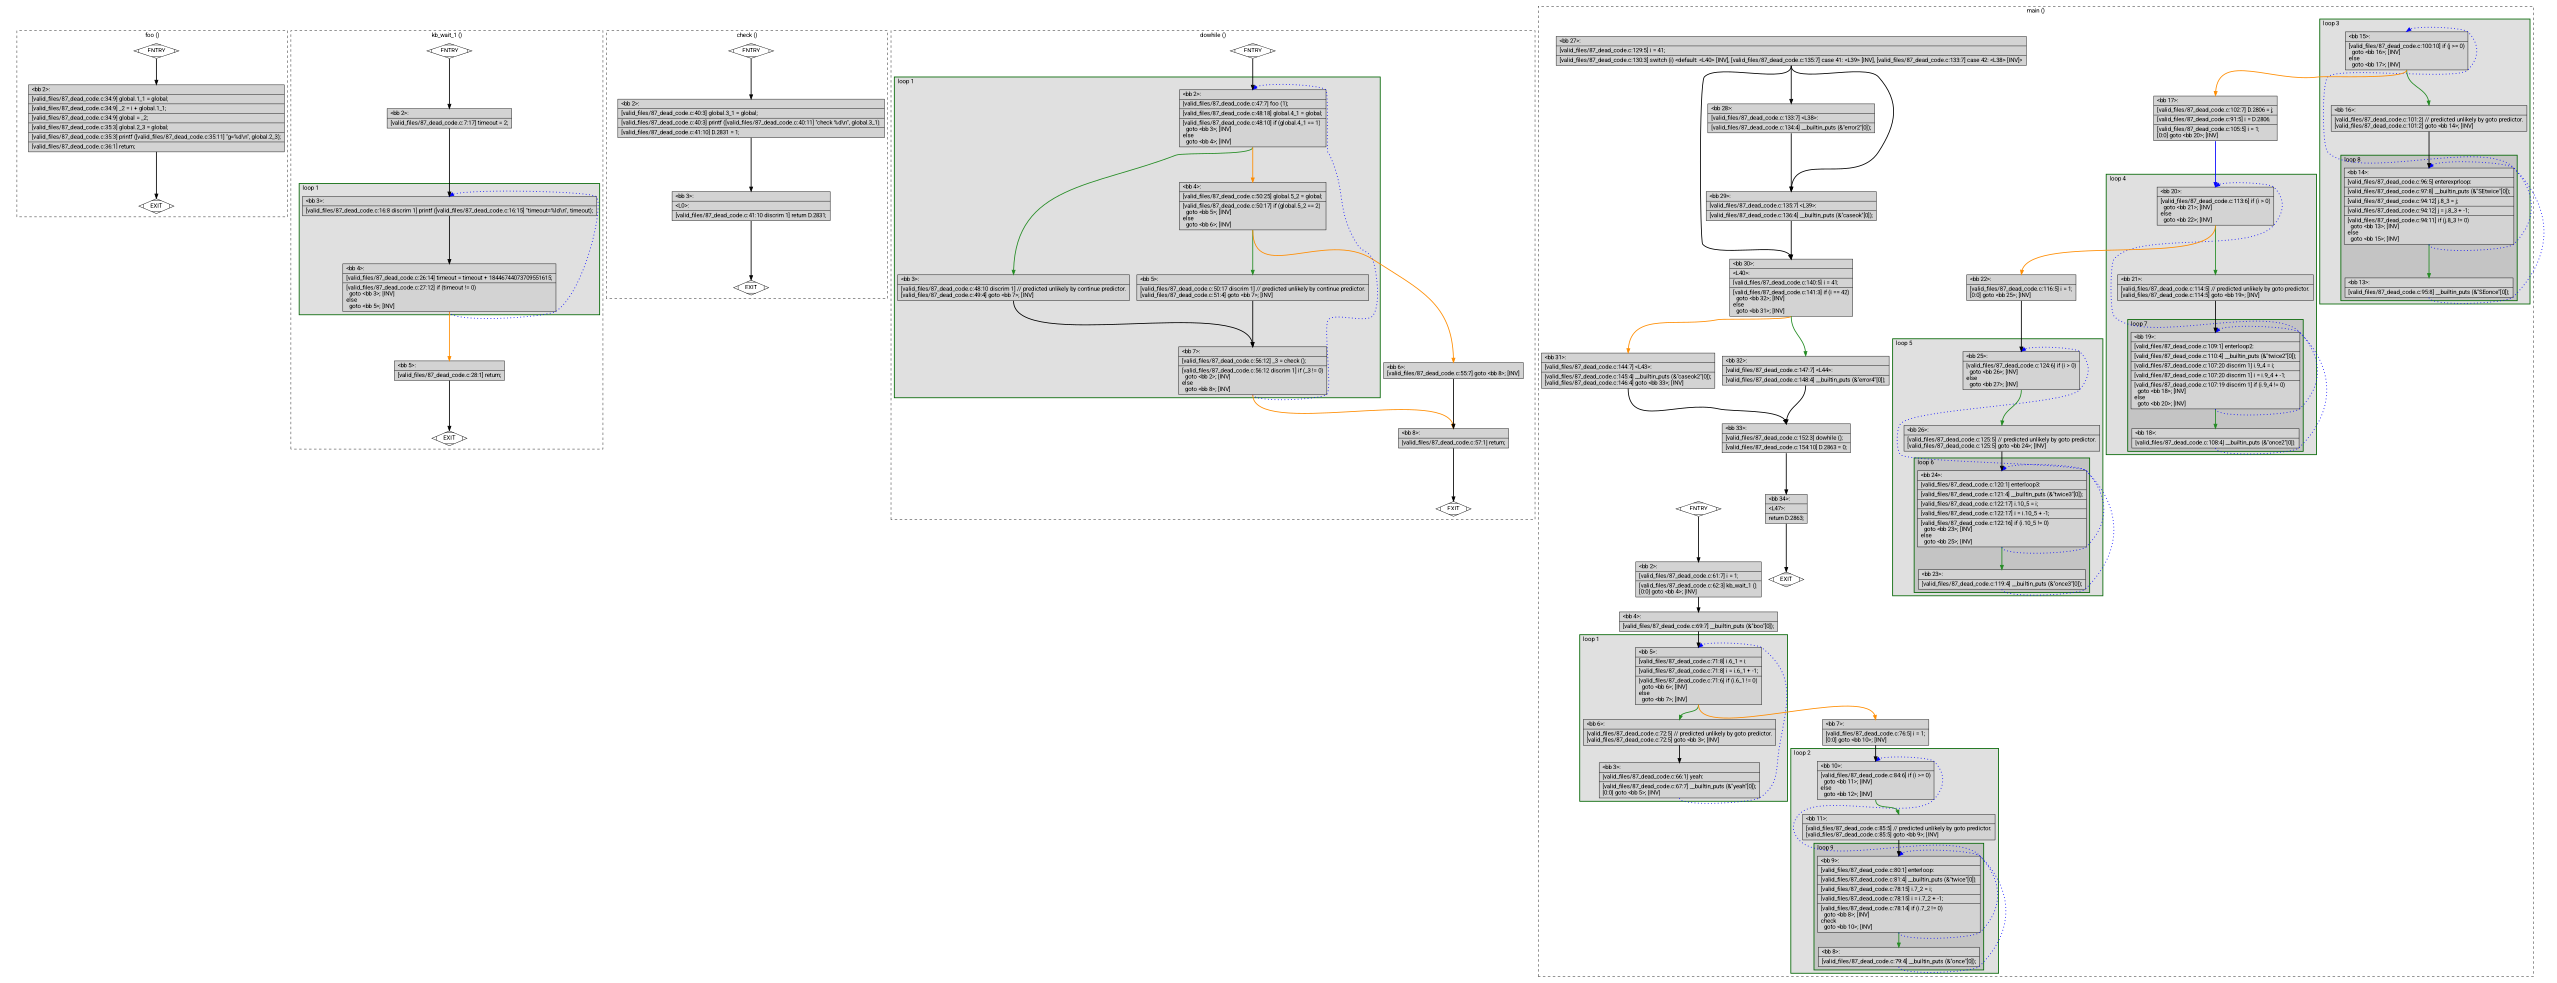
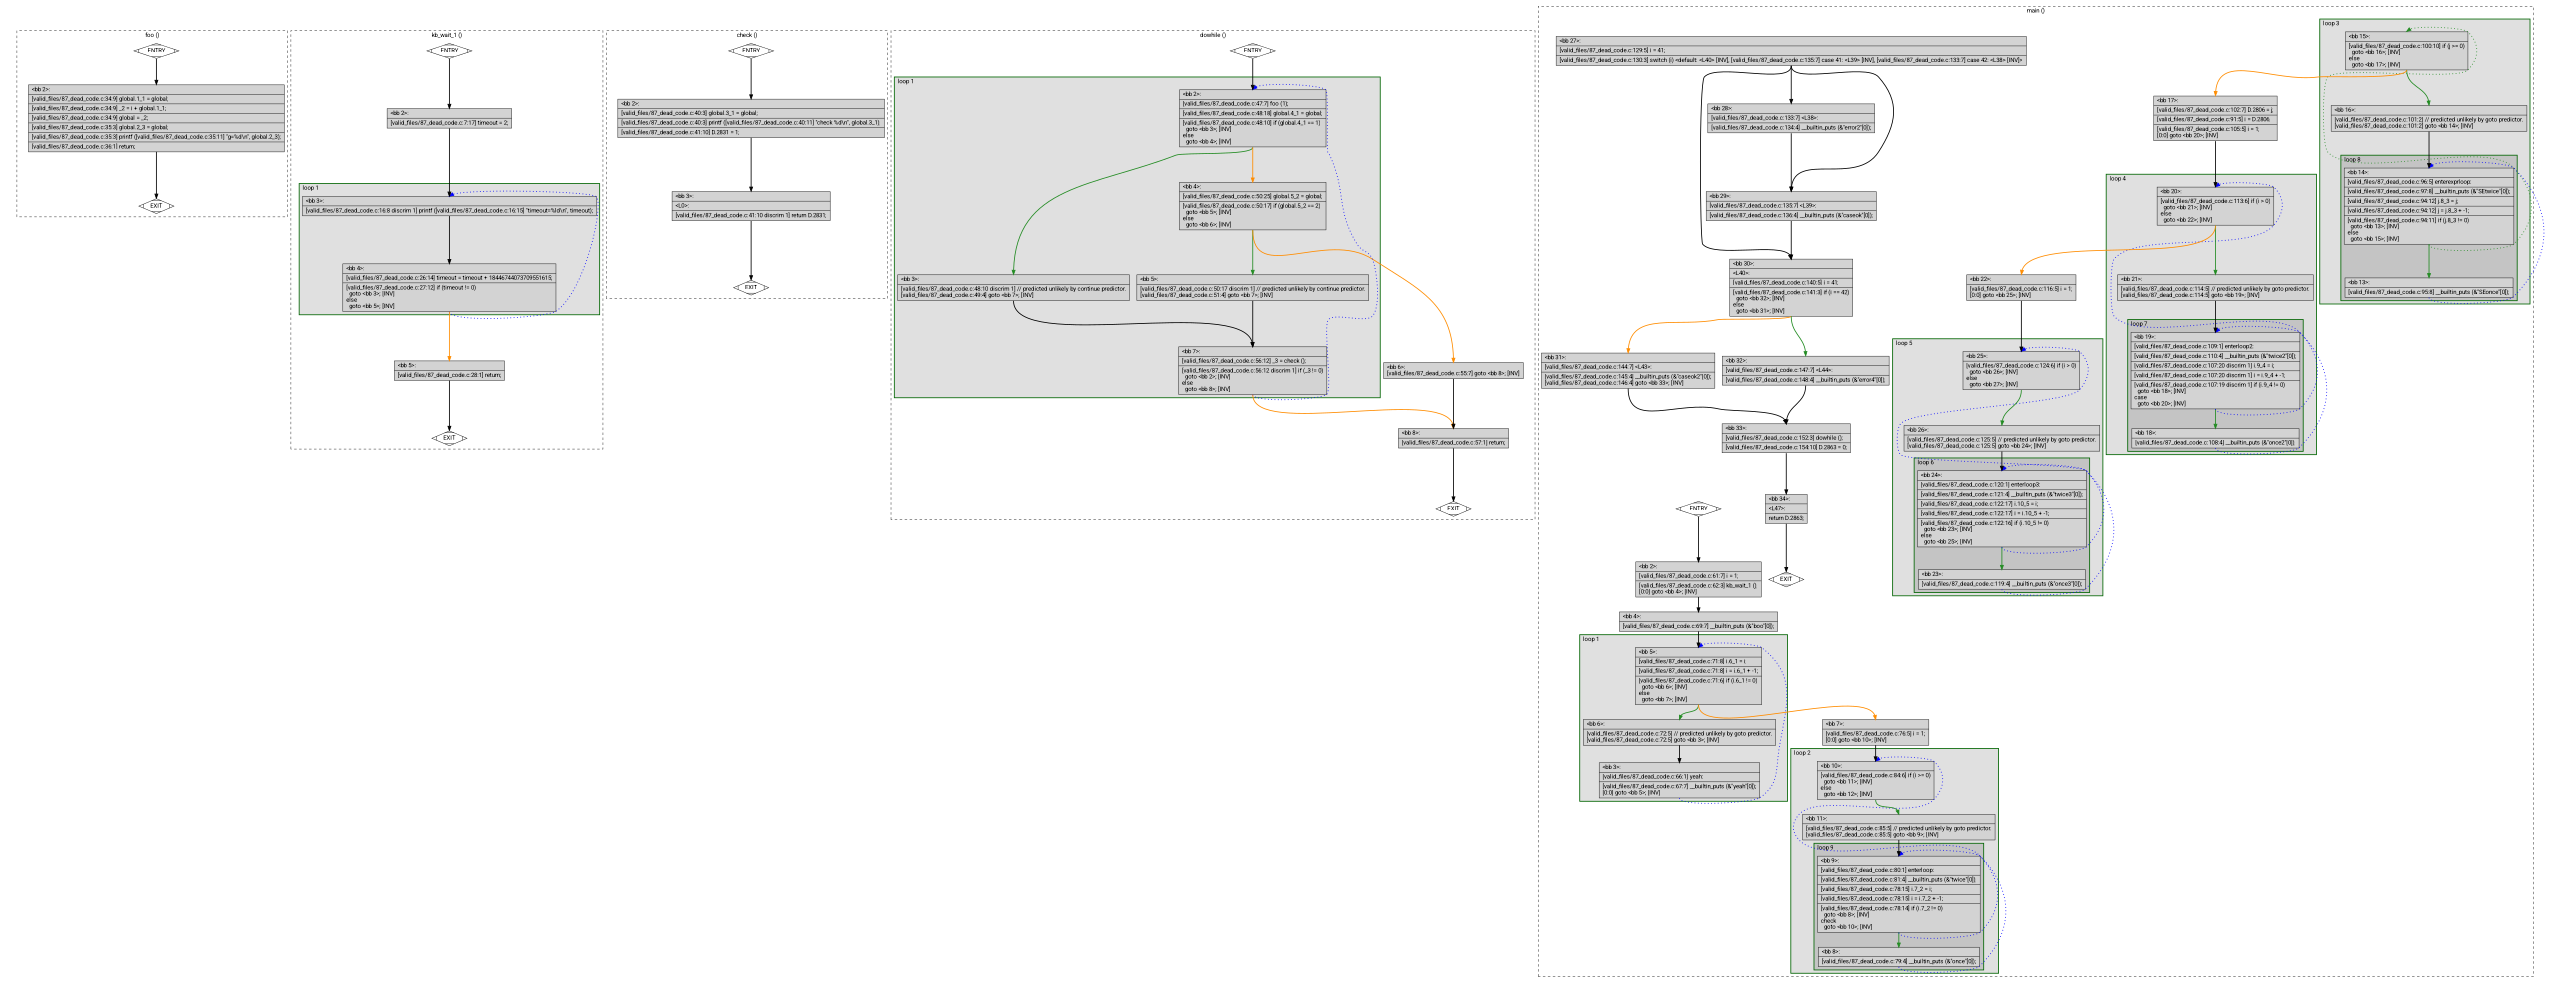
edge "<bb 14>:" -> "<bb 15>:": color blue -> forestgreen
edge "<bb 17>:" -> "<bb 20>:": color blue -> black
node "<bb 19>:": text "else" -> "case"
